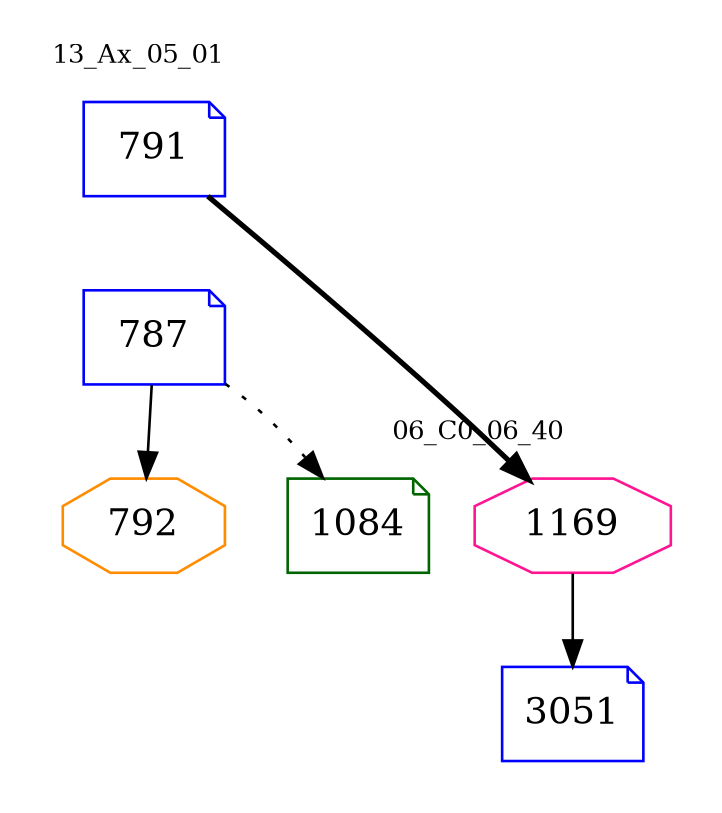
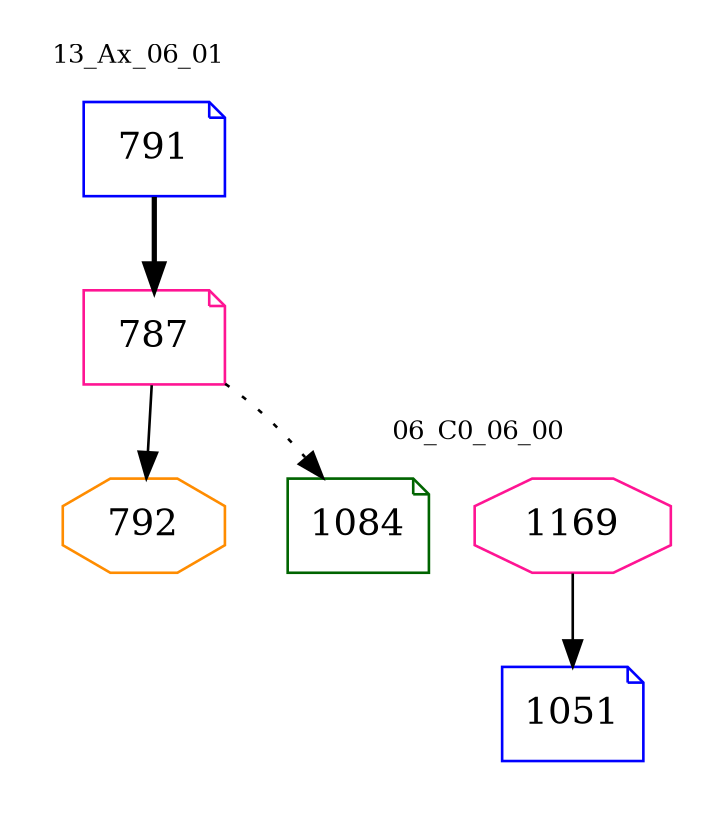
cluster "13_Ax_05_01": label "13_Ax_05_01" -> "13_Ax_06_01"
edge "791" -> "1169": now "791" -> "787"
node "787": color blue -> deeppink
cluster "06_C0_06_40": label "06_C0_06_40" -> "06_C0_06_00"
node "3051": label "3051" -> "1051"
